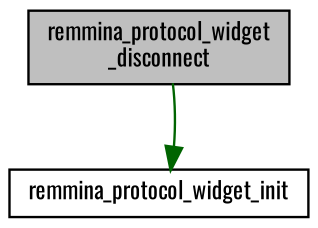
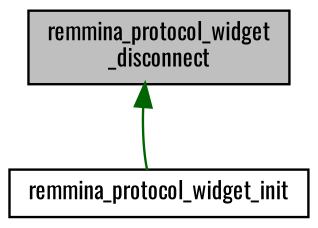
edge "remmina_protocol_widget _disconnect" -> "remmina_protocol_widget_init": reversed
